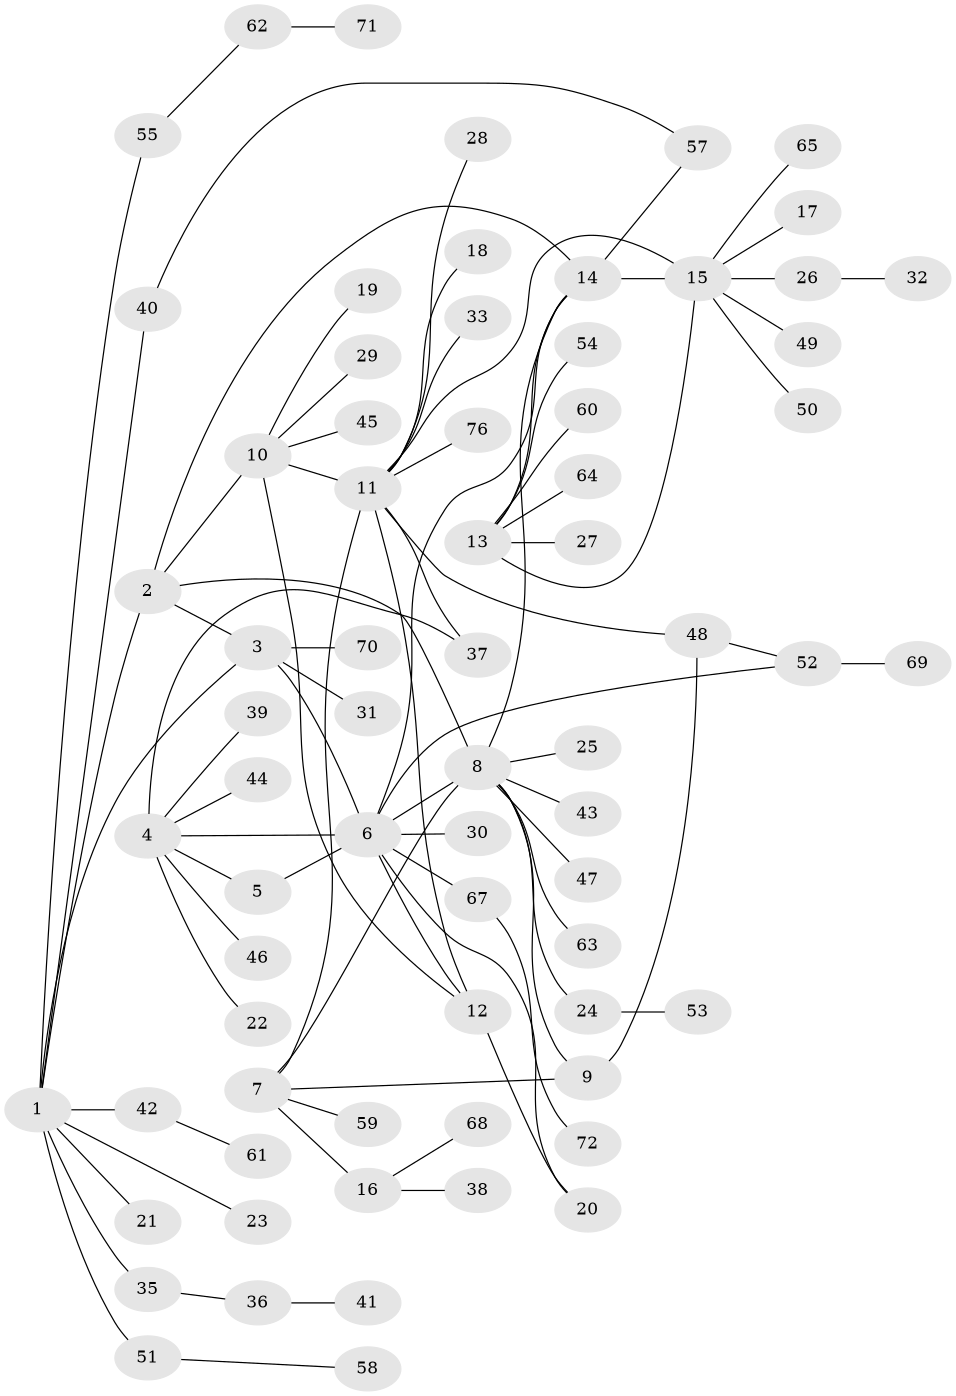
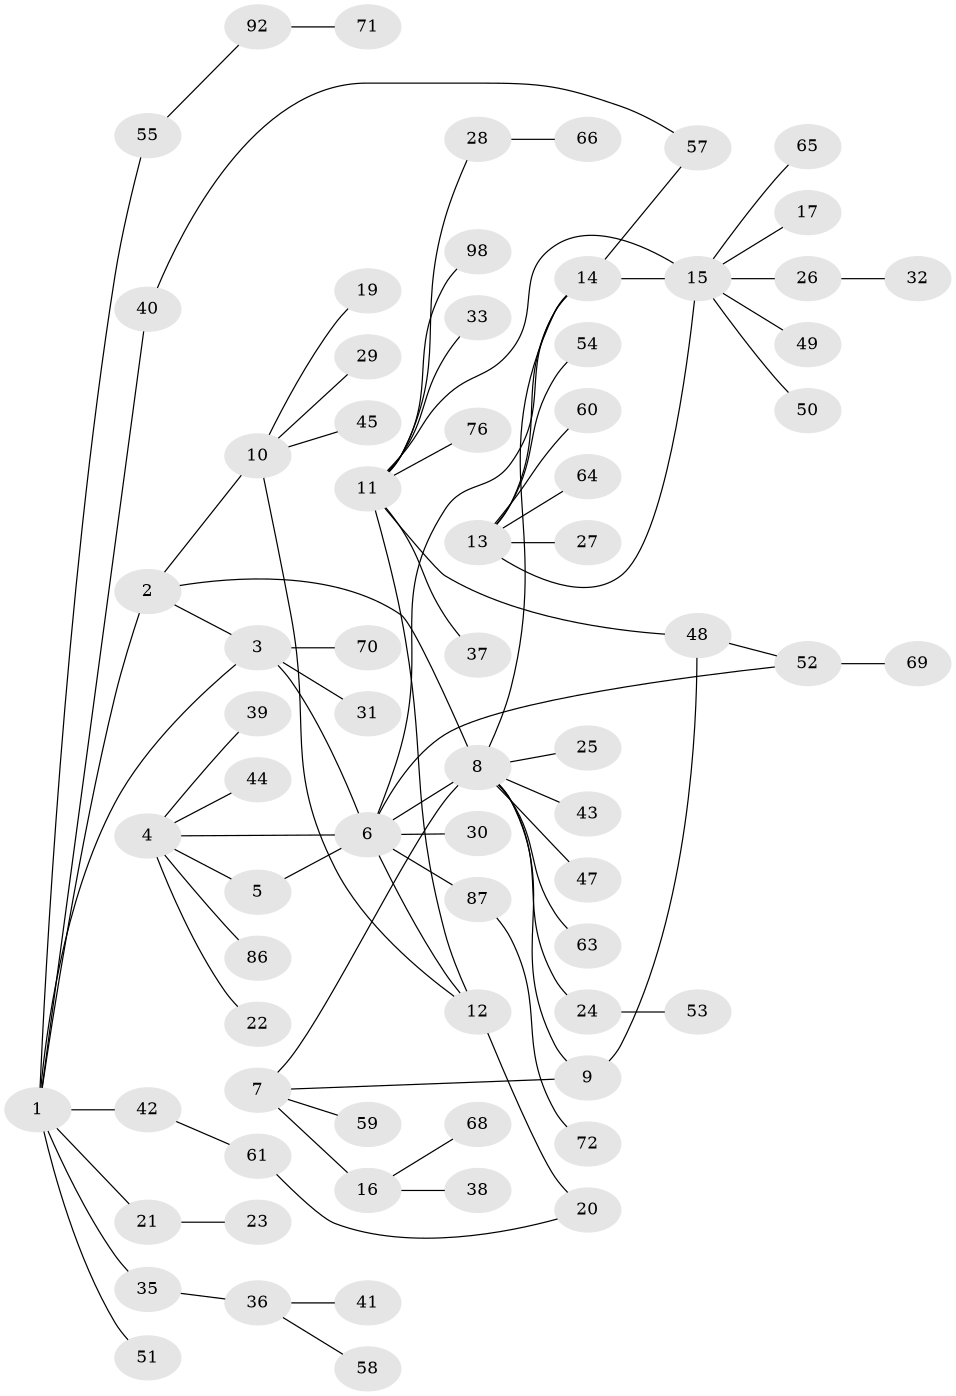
node "62": label "62" -> "92"
node "66": added
node "18": label "18" -> "98"
edge "14" -- "2": removed
edge "10" -- "11": removed
edge "37" -- "4": removed
edge "11" -- "7": removed
node "67": label "67" -> "87"
node "46": label "46" -> "86"
edge "6" -- "20": now "61" -- "20"
edge "1" -- "23": now "21" -- "23"
edge "51" -- "58": now "36" -- "58"
